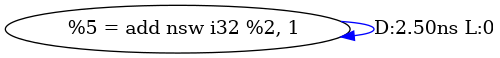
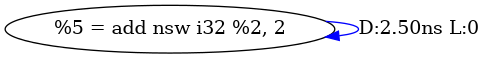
node "%5 = add nsw i32 %2, 1": label "%5 = add nsw i32 %2, 1" -> "%5 = add nsw i32 %2, 2"
